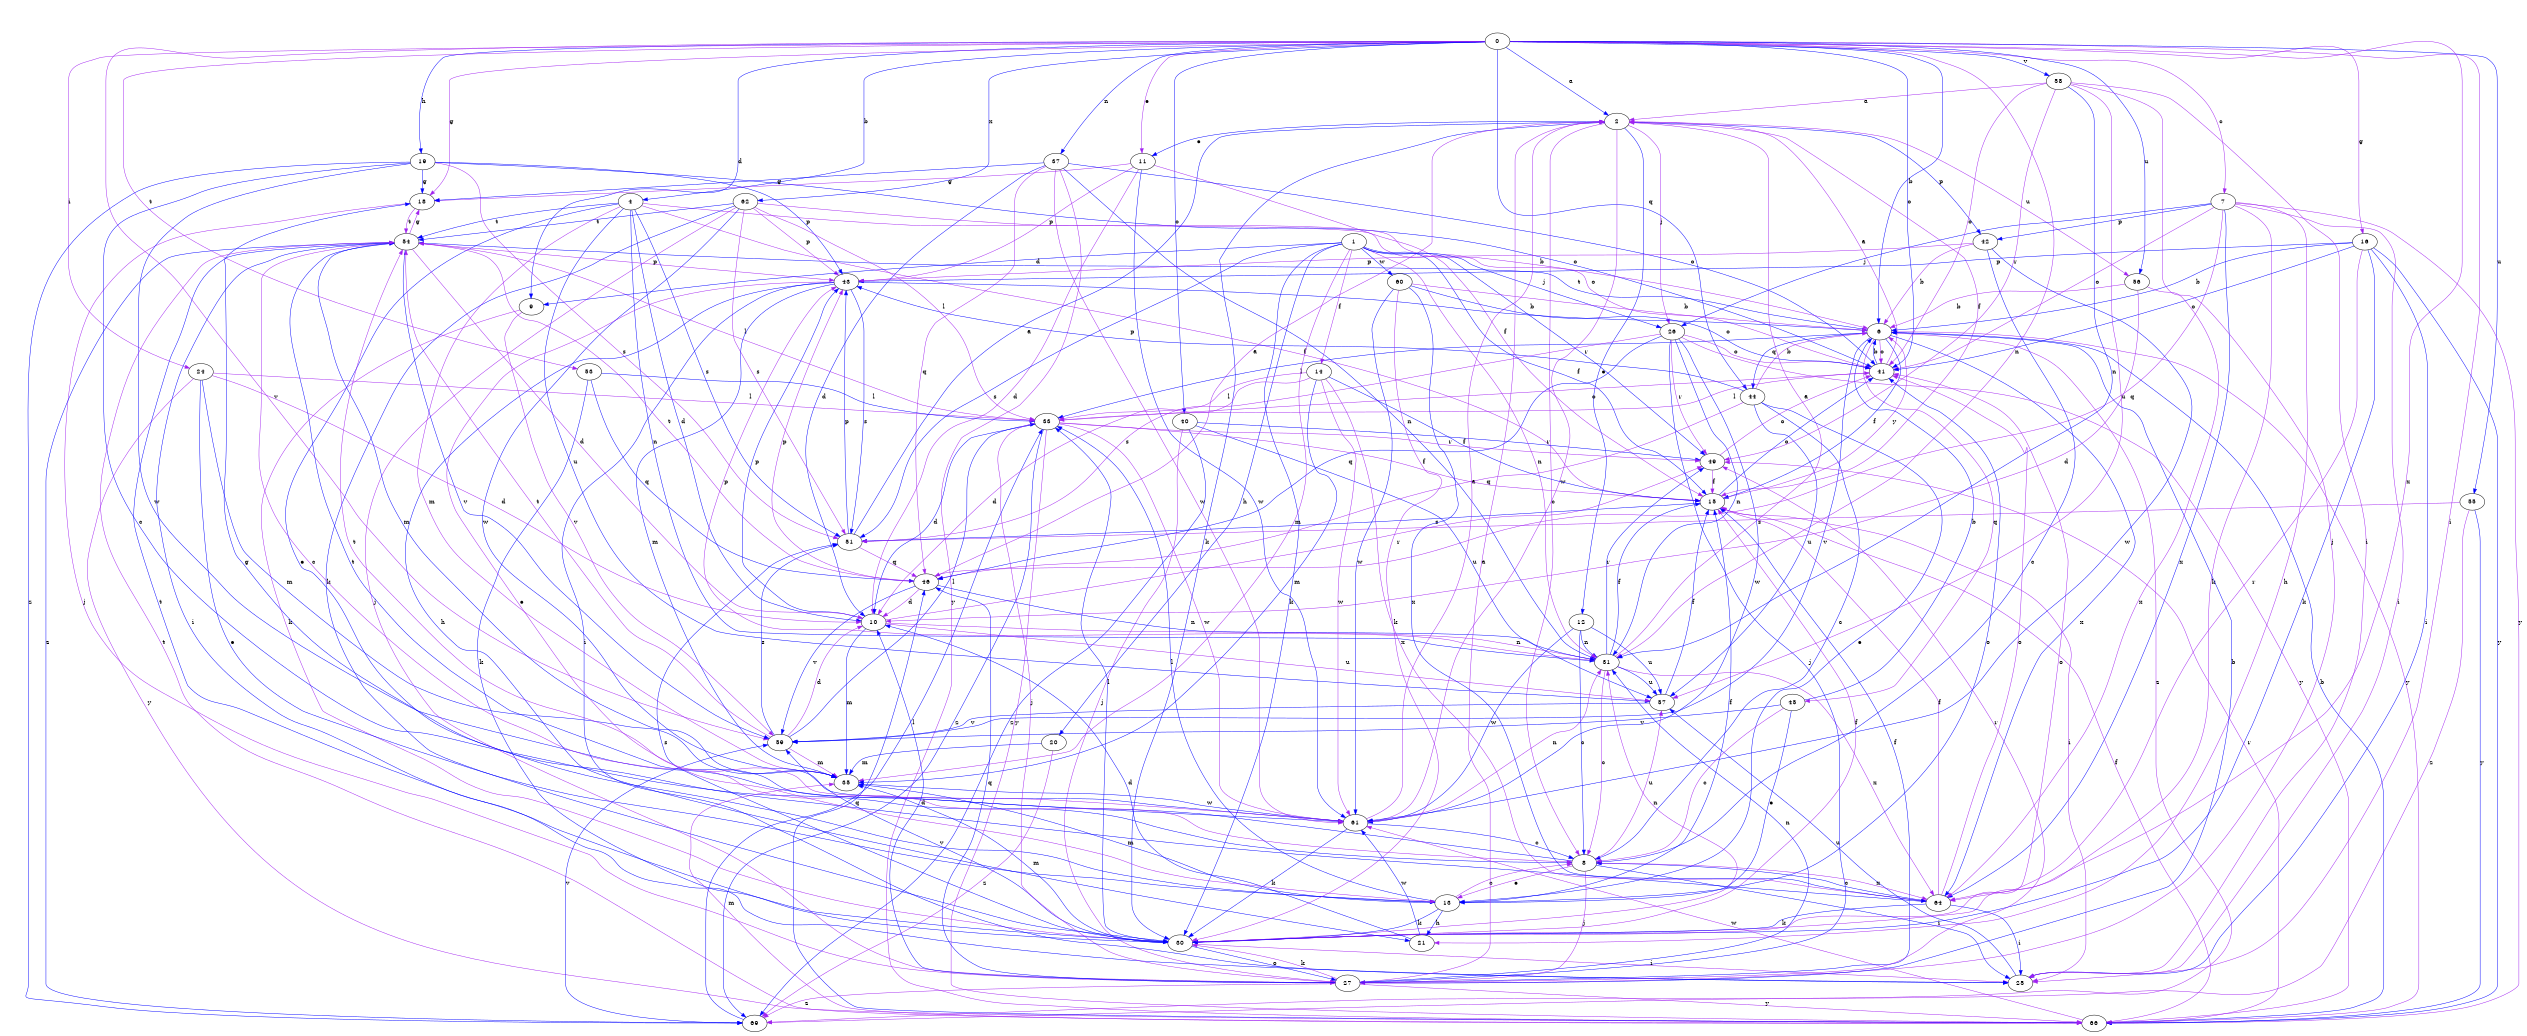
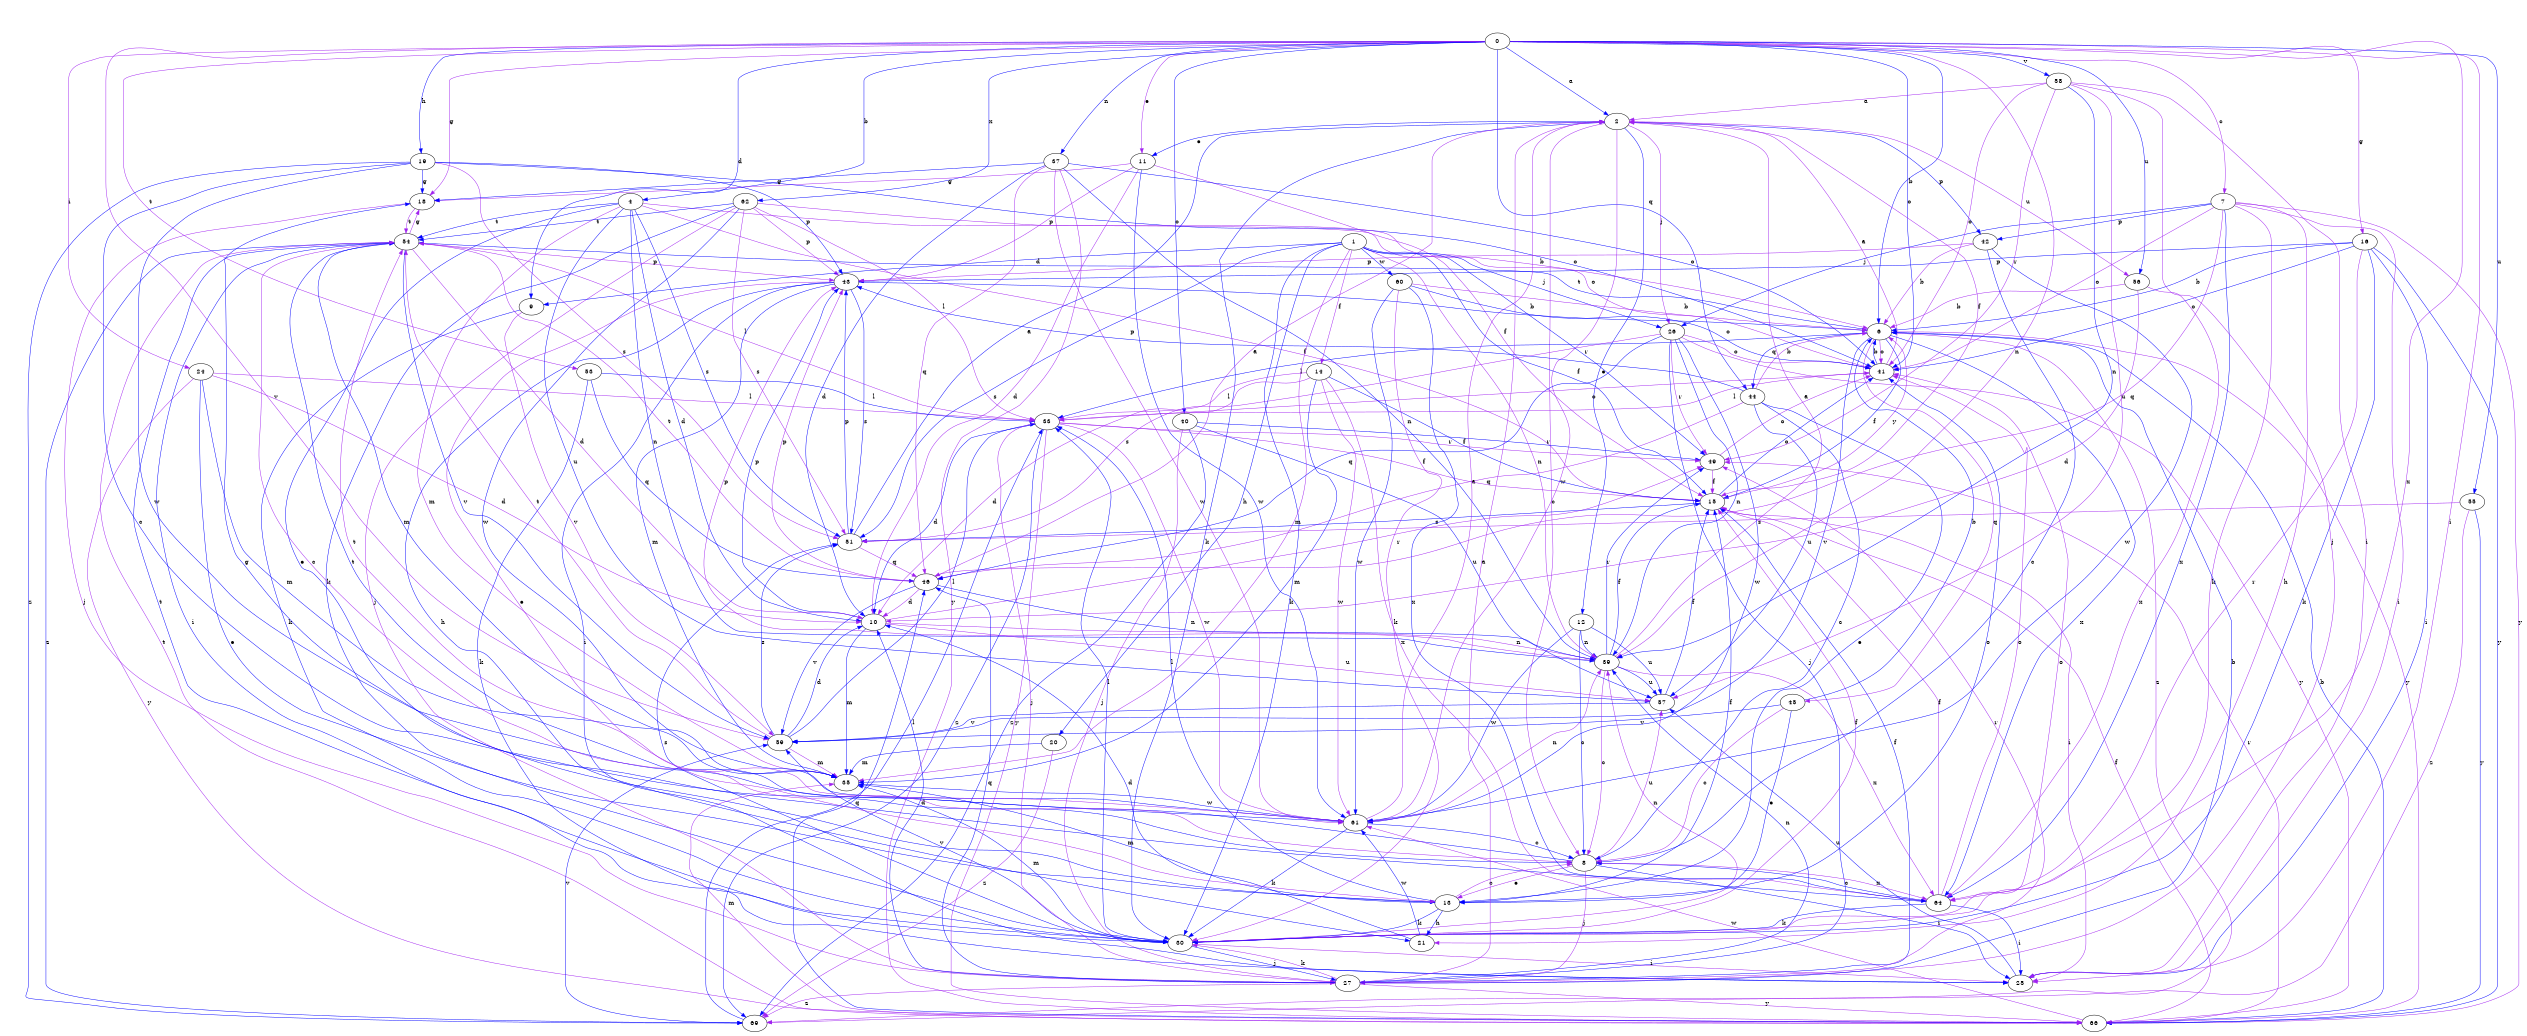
node "31": label "31" -> "39"
edge "59" -> "10": color purple -> blue
edge "9" -> "30": color purple -> blue
edge "30" -> "27": label "o" -> "j"
